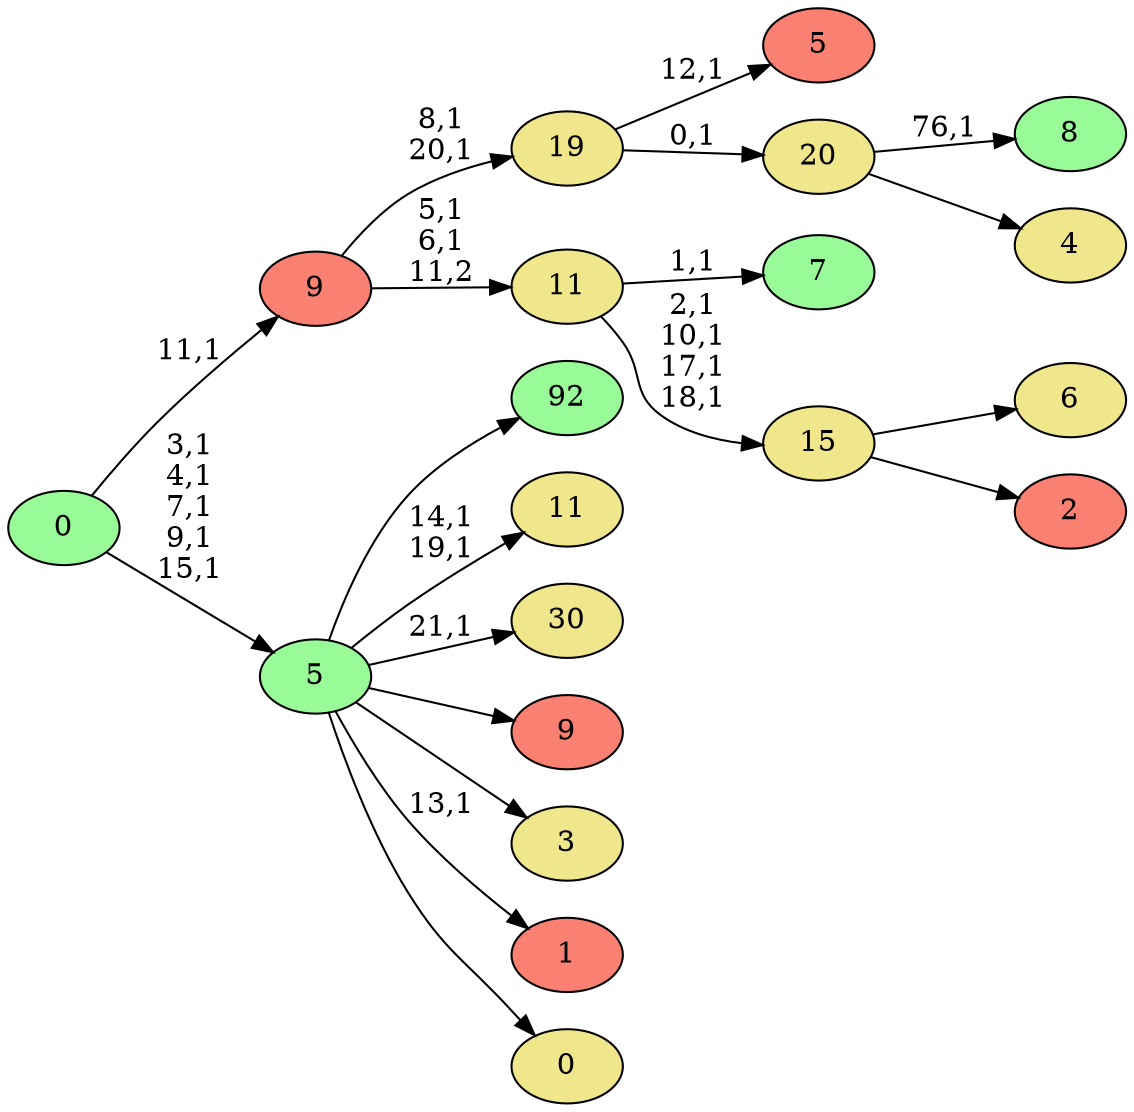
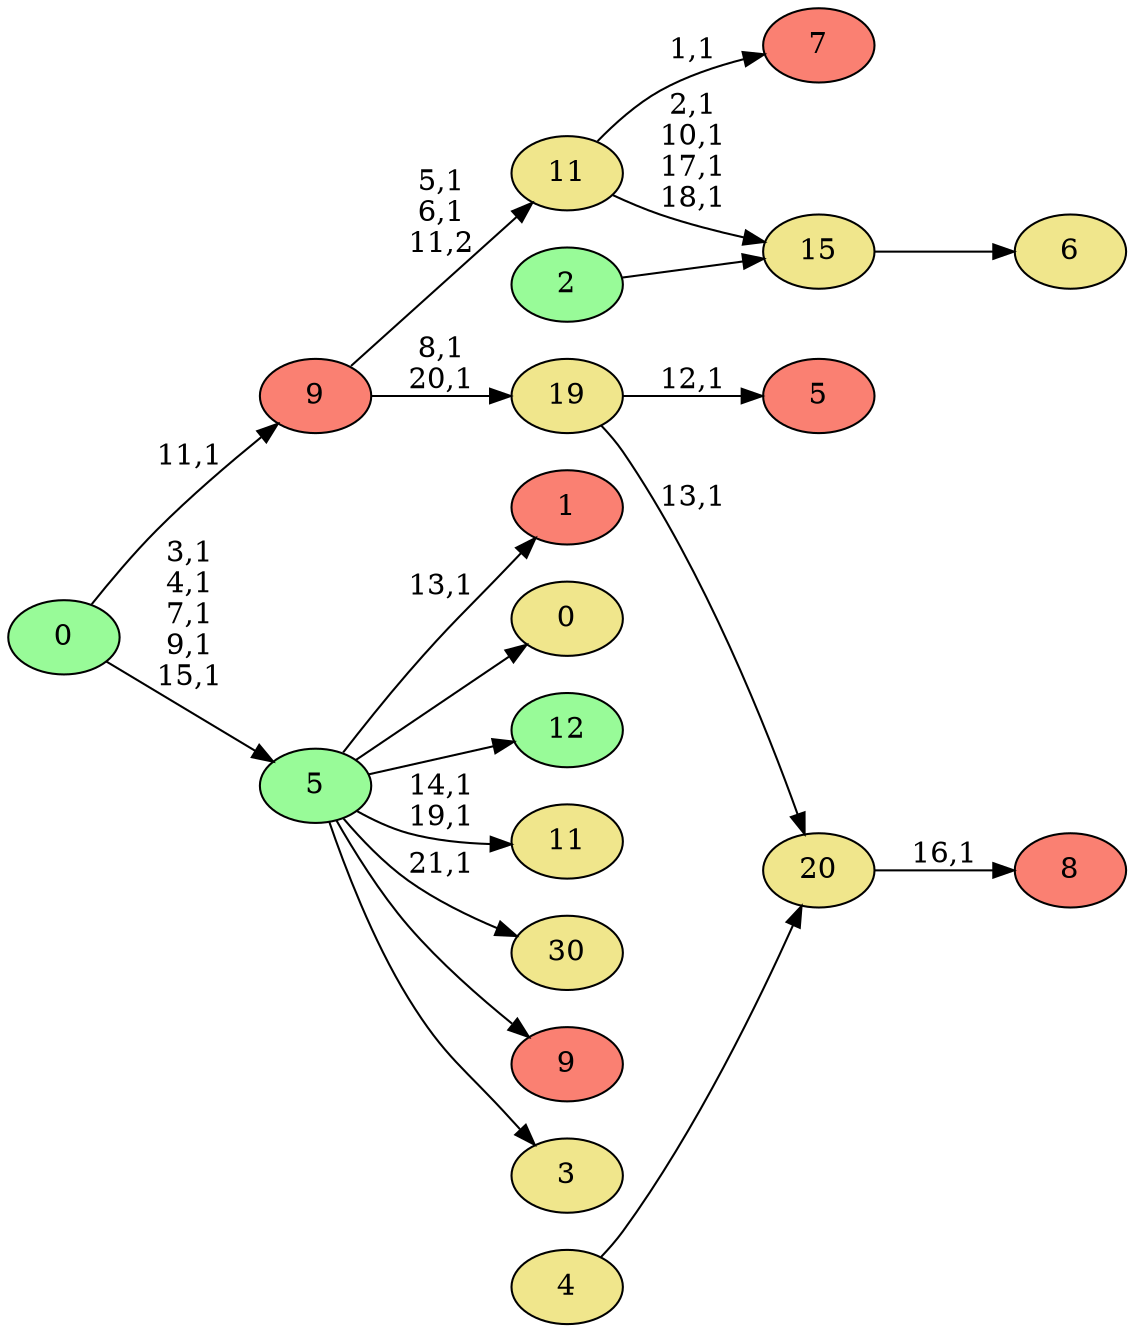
edge "20" -> "8": label "76,1" -> "16,1"
node "8": fillcolor palegreen -> salmon
edge "19" -> "20": label "0,1" -> "13,1"
edge "20" -> "4": reversed
node "7": fillcolor palegreen -> salmon
node "92": label "92" -> "12"
edge "15" -> "2": reversed
node "2": fillcolor salmon -> palegreen
